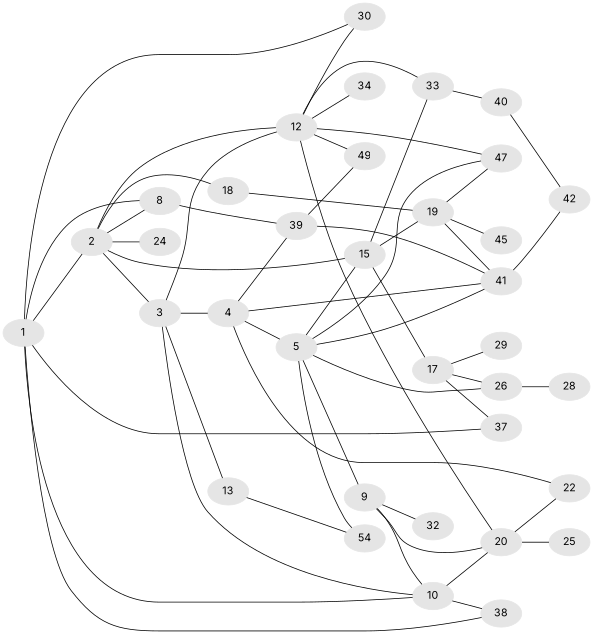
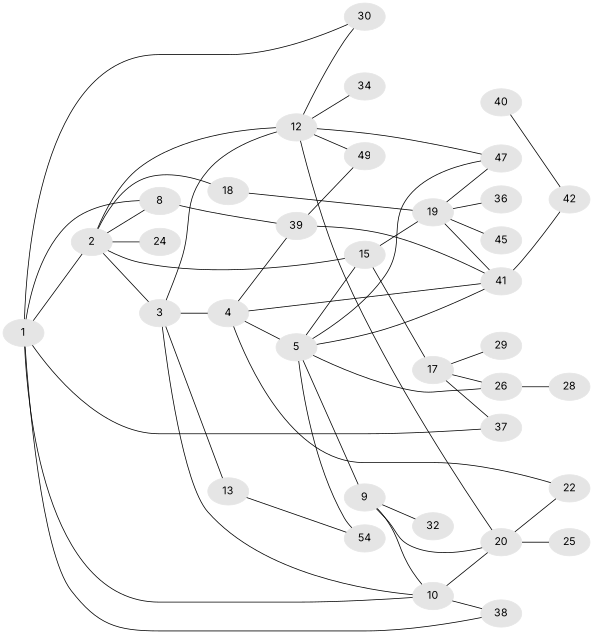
node "33": removed
node "36": added
